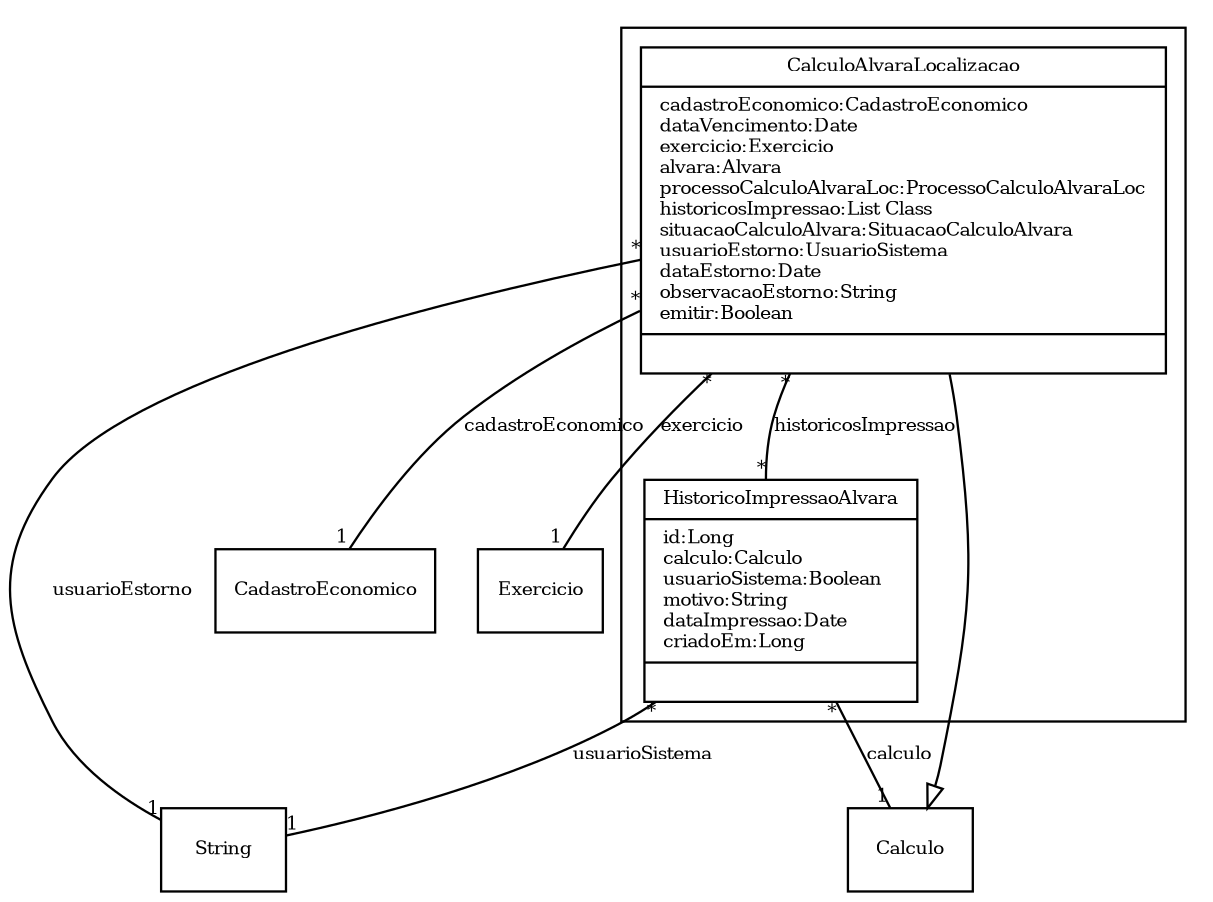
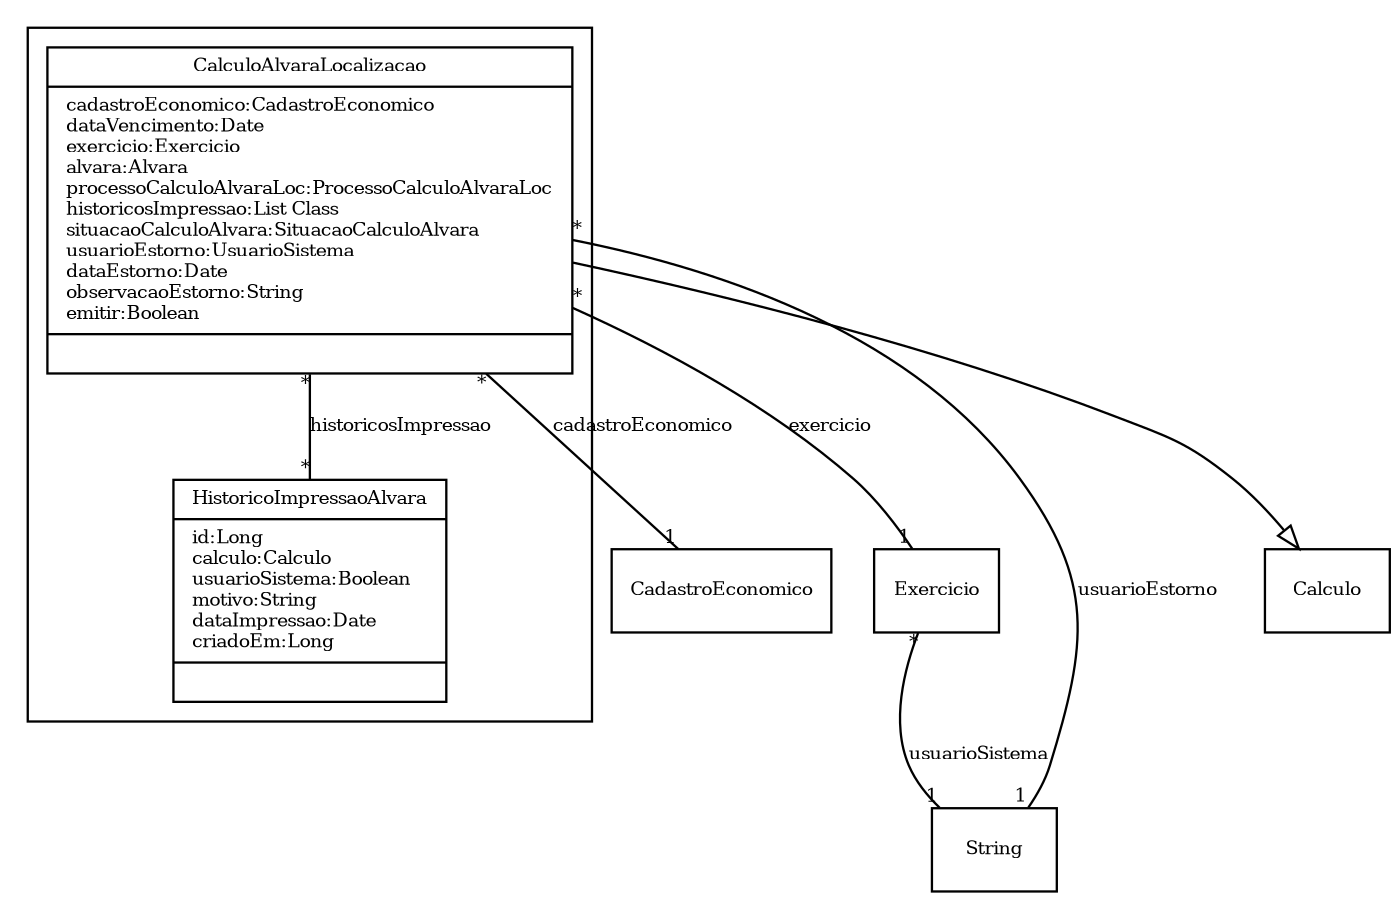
edge "HistoricoImpressaoAlvara" -- "Calculo": removed, label "calculo"
edge "HistoricoImpressaoAlvara" -- "String": now "Exercicio" -- "String"
